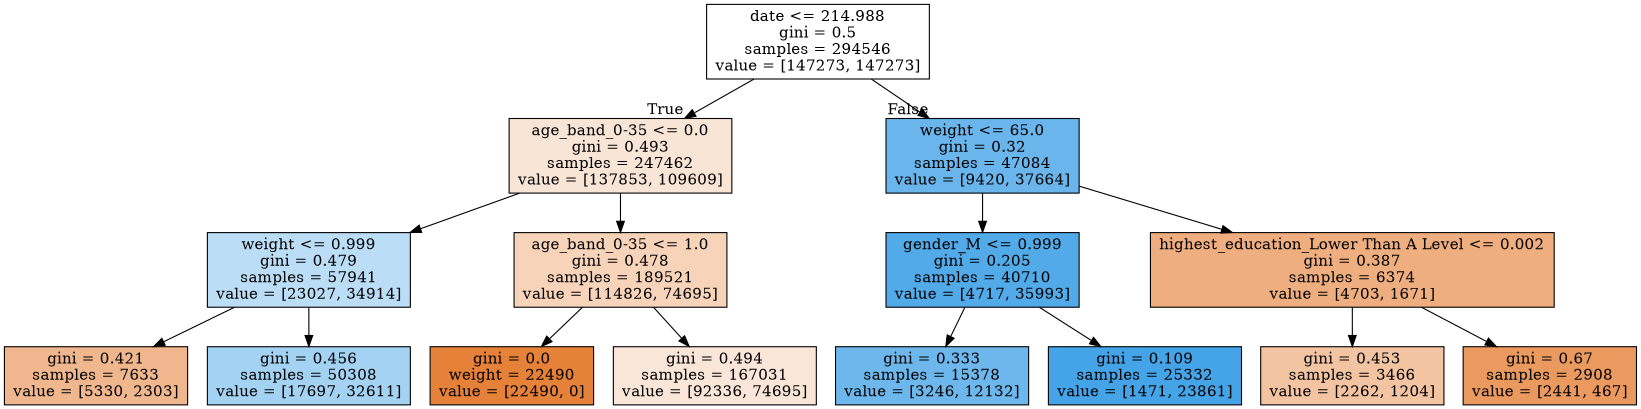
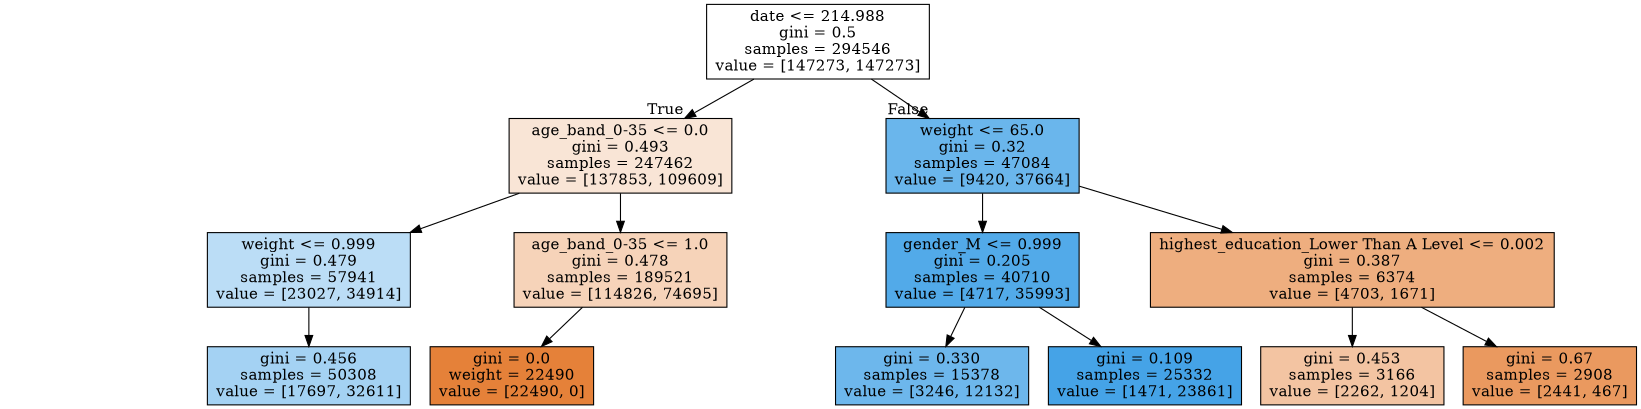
node "gini = 0.421 samples = 7633 value = [5330, 2303]": removed
node "gini = 0.494 samples = 167031 value = [92336, 74695]": removed
node "gini = 0.333 samples = 15378 value = [3246, 12132]": label "gini = 0.333 samples = 15378 value = [3246, 12132]" -> "gini = 0.330 samples = 15378 value = [3246, 12132]"
node "gini = 0.453 samples = 3466 value = [2262, 1204]": label "gini = 0.453 samples = 3466 value = [2262, 1204]" -> "gini = 0.453 samples = 3166 value = [2262, 1204]"
